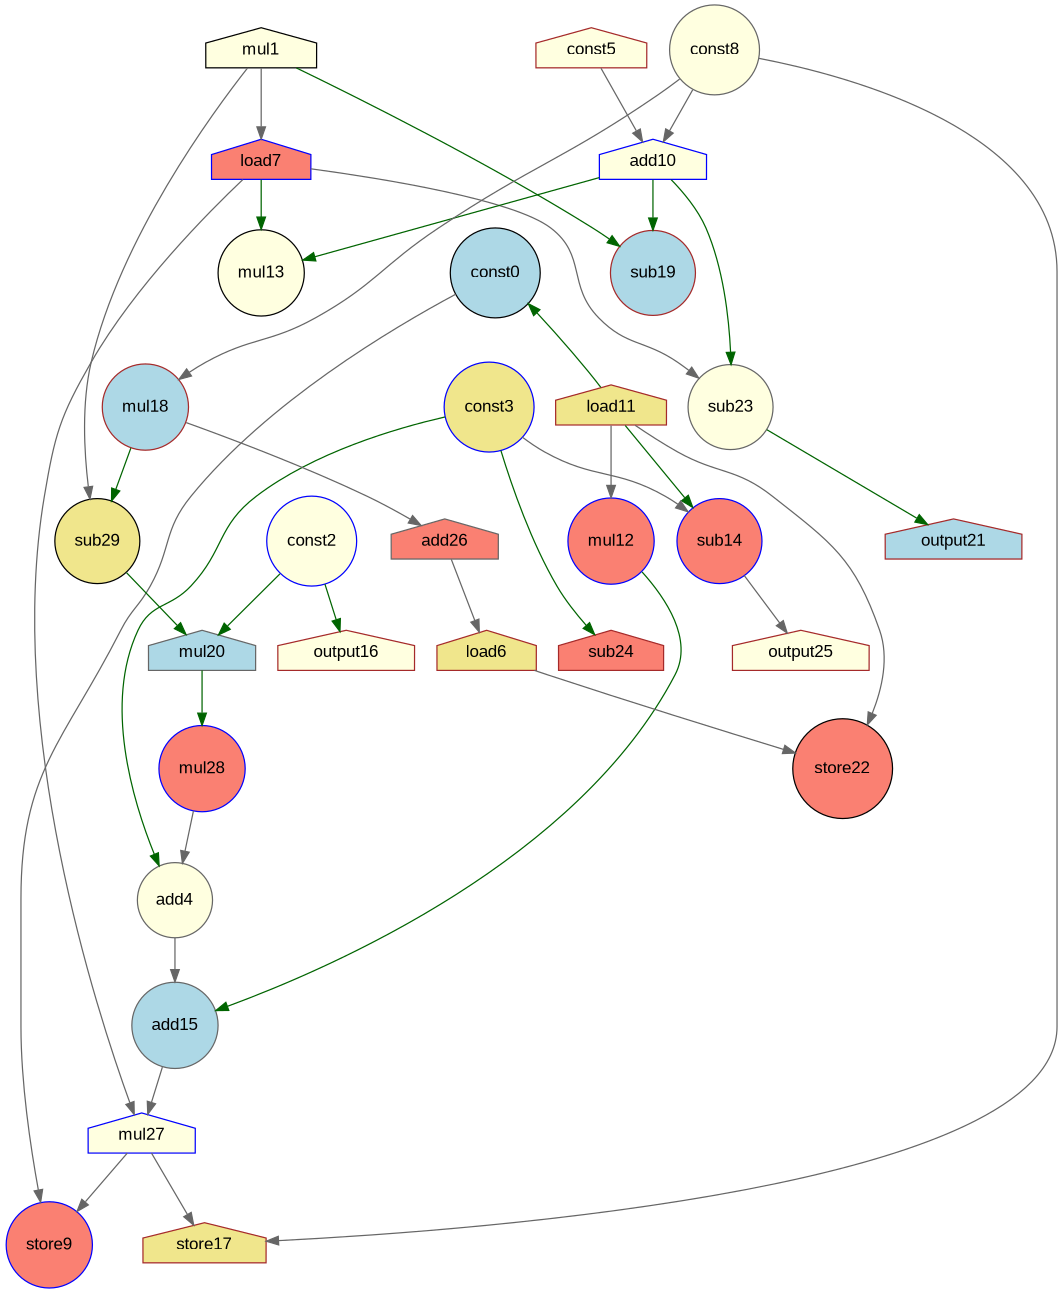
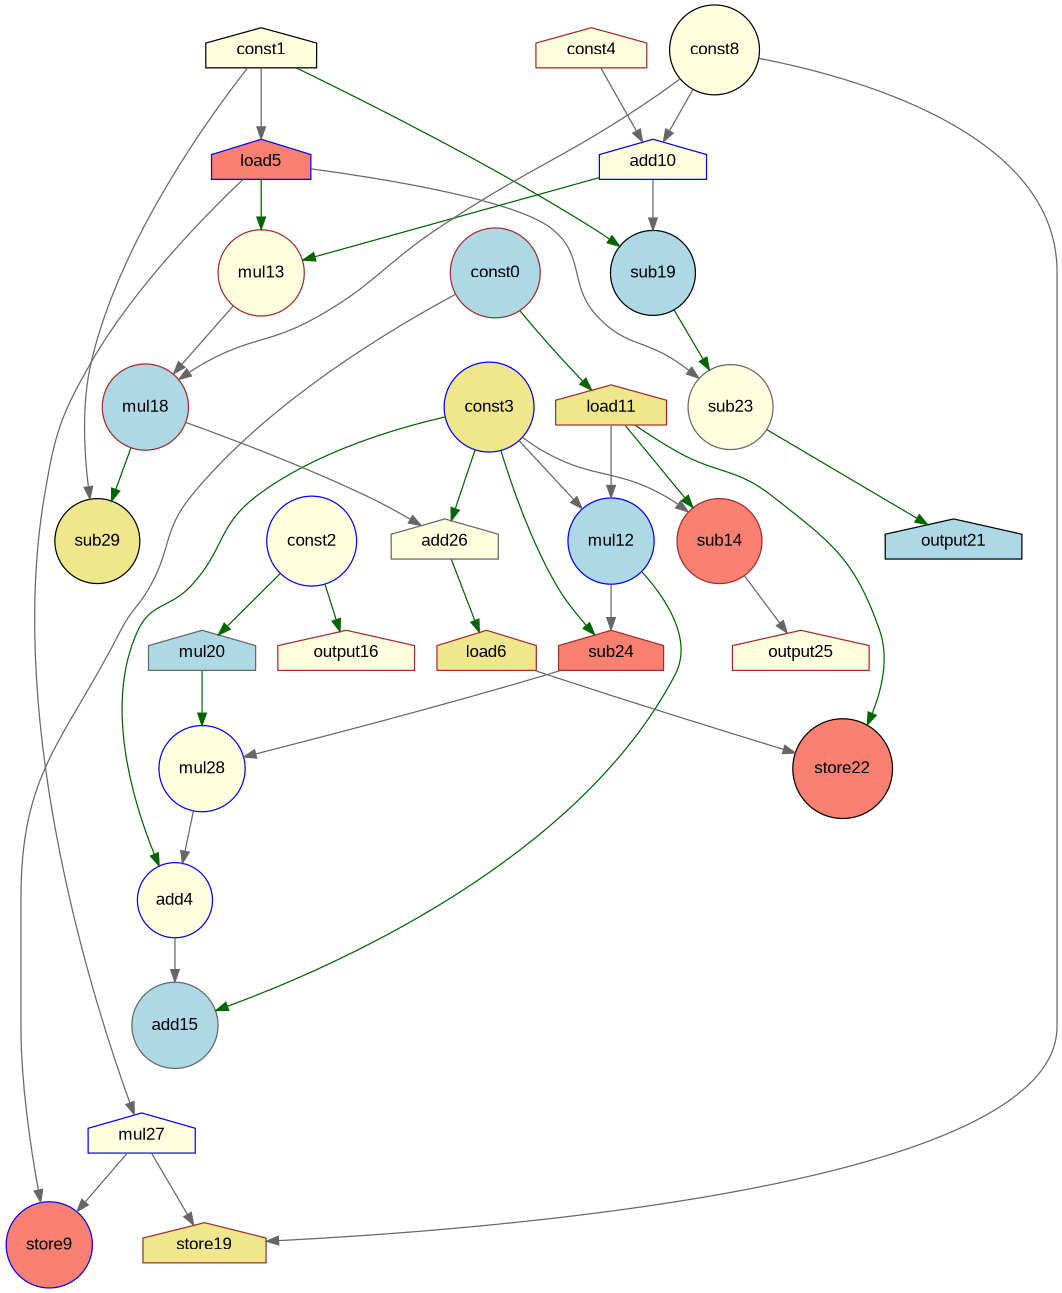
node "mul1": label "mul1" -> "const1"
node "const5": label "const5" -> "const4"
node "const8": color gray40 -> black
node "load7": label "load7" -> "load5"
edge "add10" -> "sub19": color darkgreen -> gray40
edge "add10" -> "sub23": now "sub19" -> "sub23"
node "mul13": color black -> brown
node "const0": color black -> brown
node "sub19": color brown -> black
edge "mul13" -> "mul18": added
edge "load11" -> "const0": reversed
edge "const3" -> "mul12": added
edge "const3" -> "add26": added
edge "load11" -> "store22": color gray40 -> darkgreen
node "add26": fillcolor salmon -> lightyellow
node "mul12": fillcolor salmon -> lightblue
node "sub14": color blue -> brown
node "output21": color brown -> black
edge "add26" -> "load6": color gray40 -> darkgreen
edge "sub29" -> "mul20": removed
edge "mul12" -> "sub24": added
edge "sub24" -> "mul28": added
node "mul28": fillcolor salmon -> lightyellow
node "add4": color gray40 -> blue
edge "add15" -> "mul27": removed
node "store17": label "store17" -> "store19"
